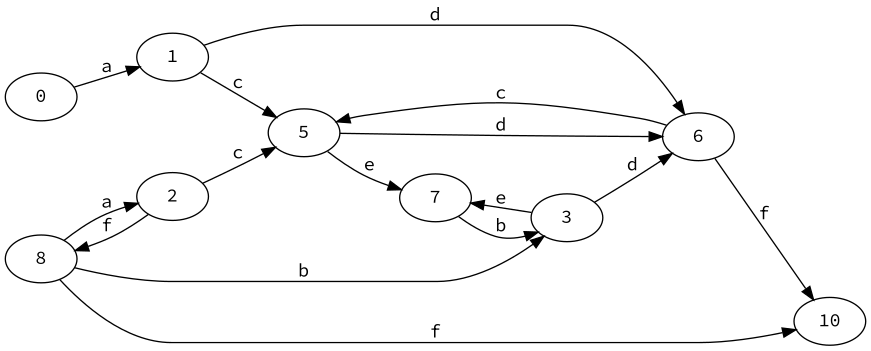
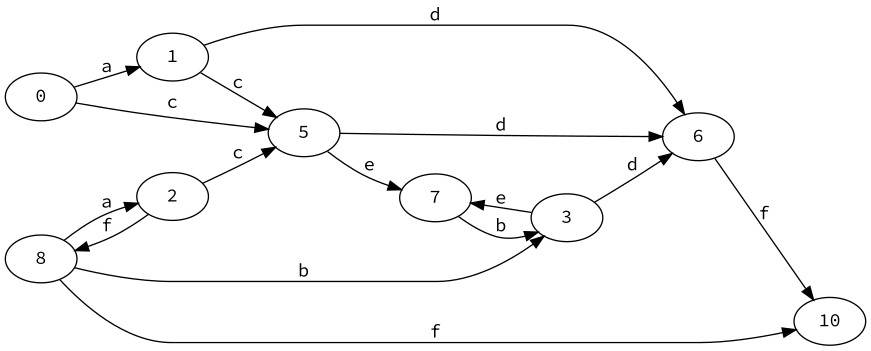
edge "6" -> "5": now "0" -> "5"
